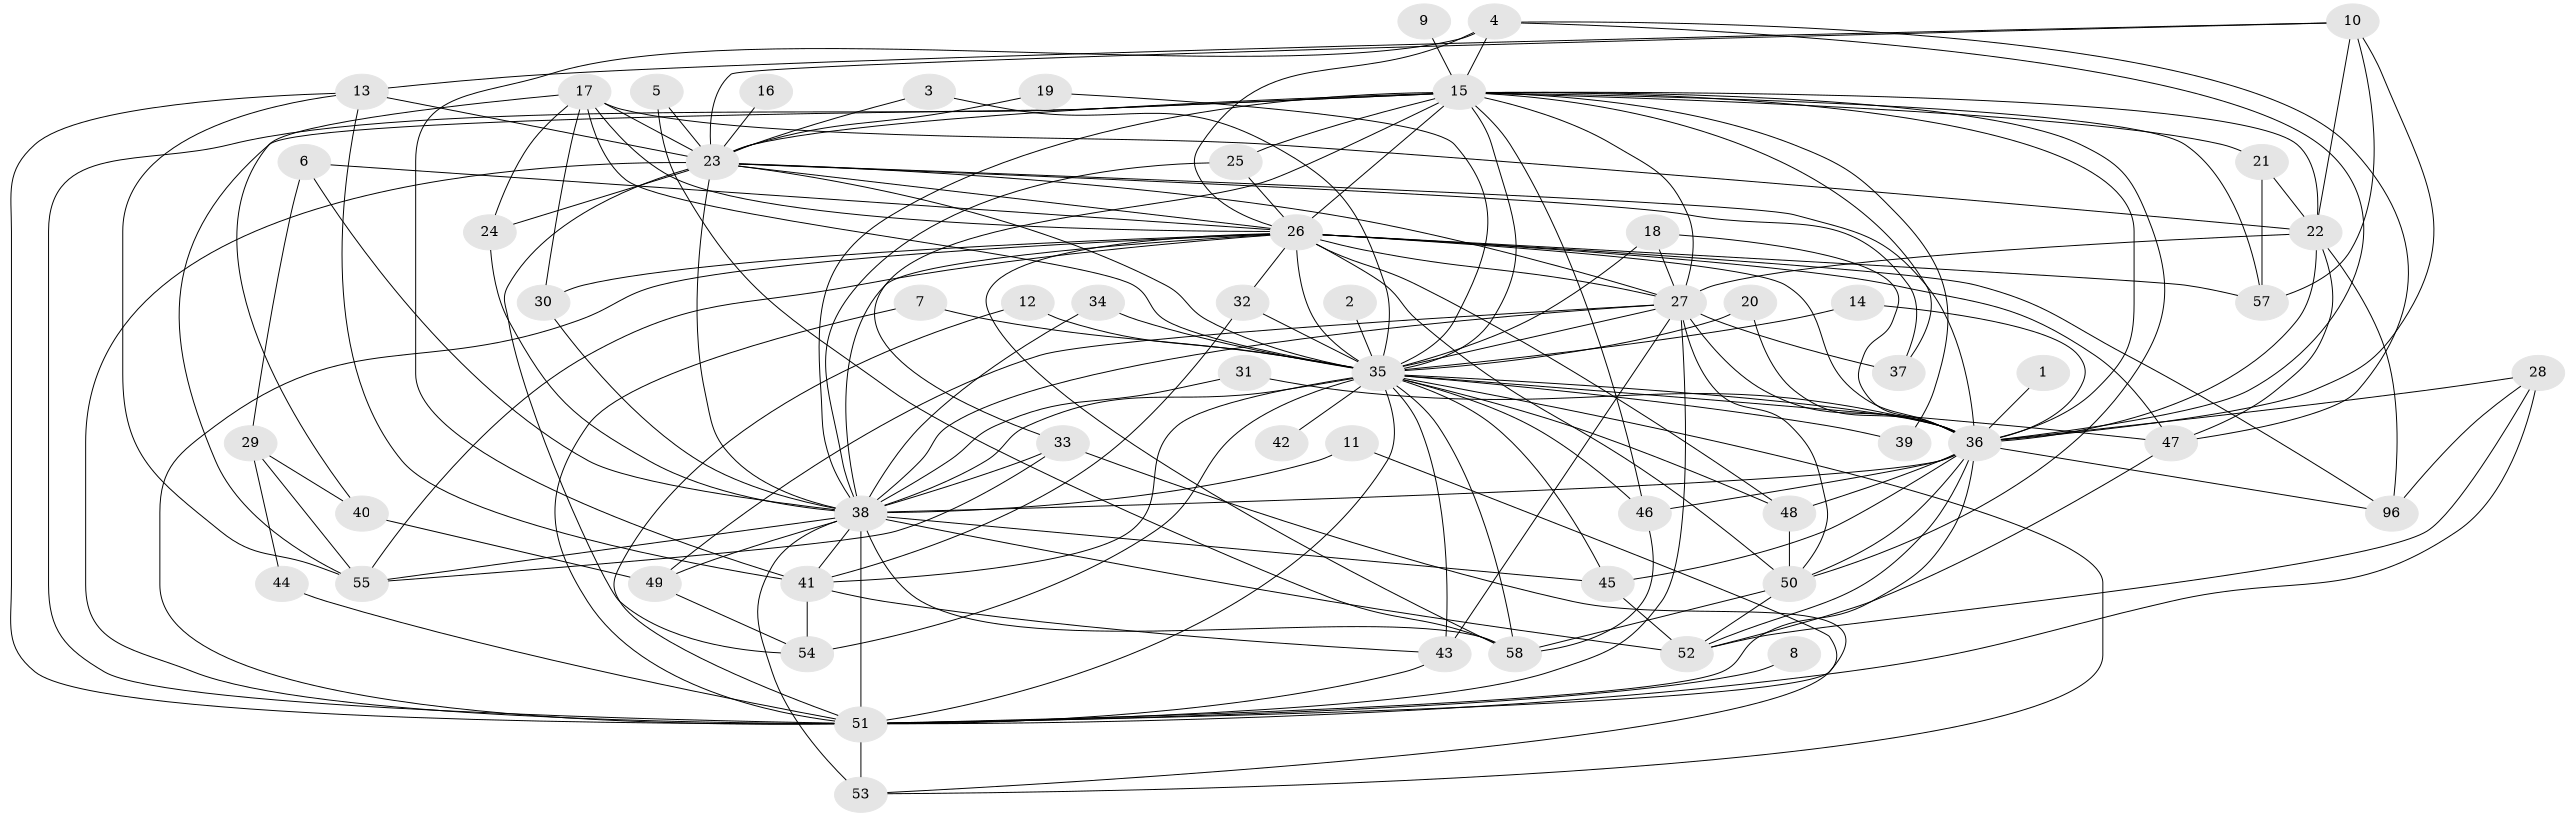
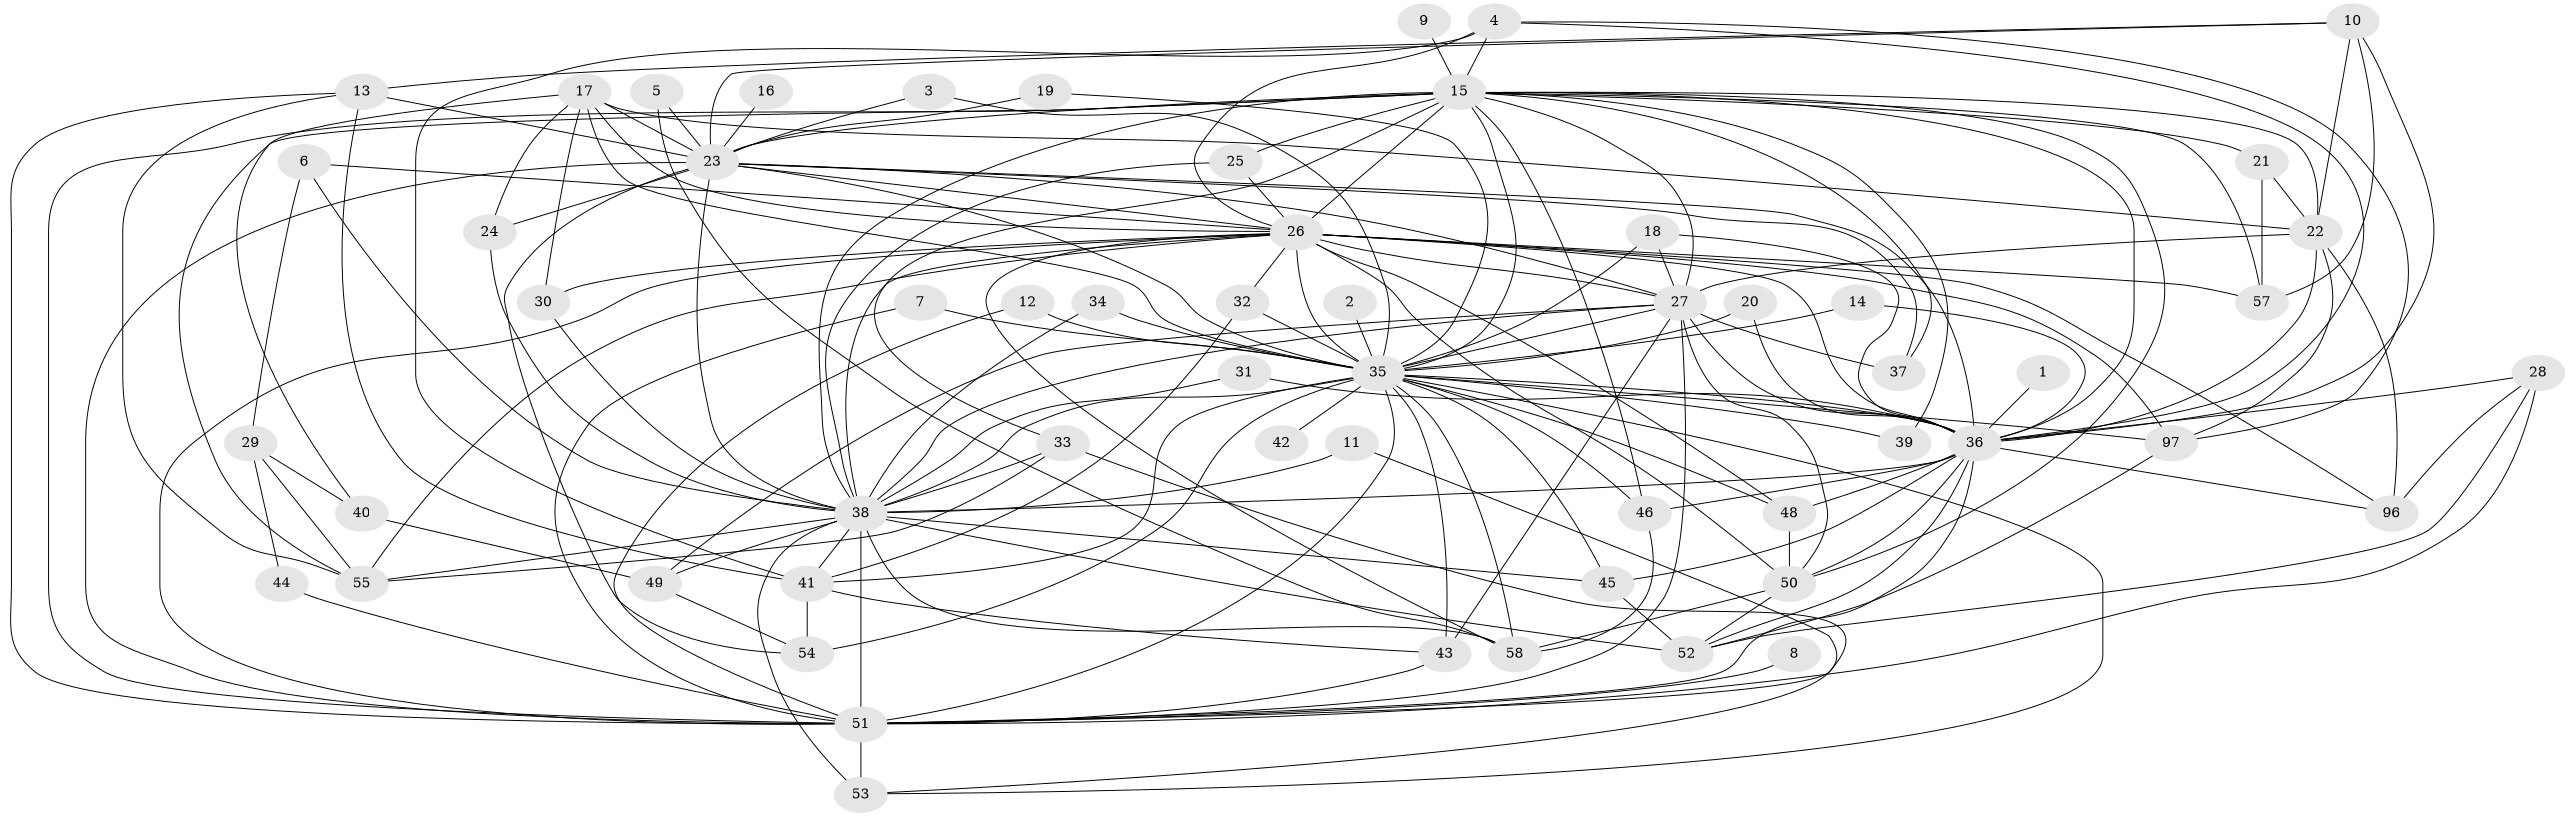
node "47": label "47" -> "97"
